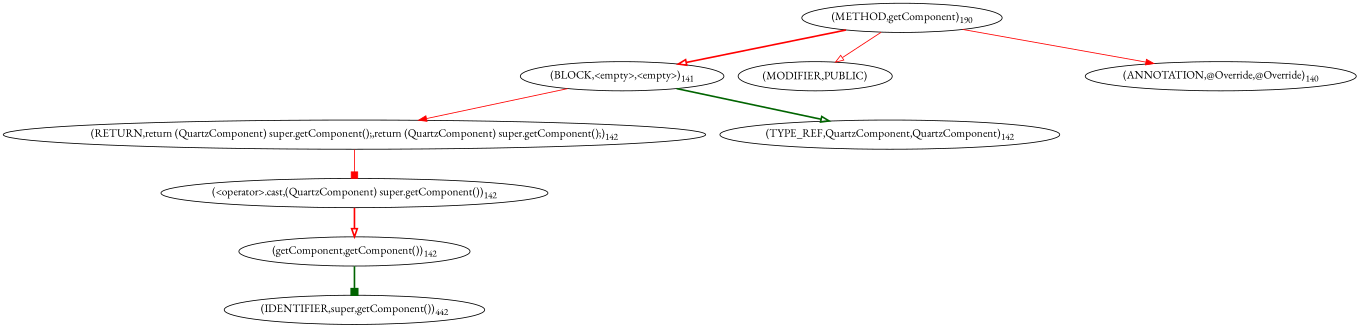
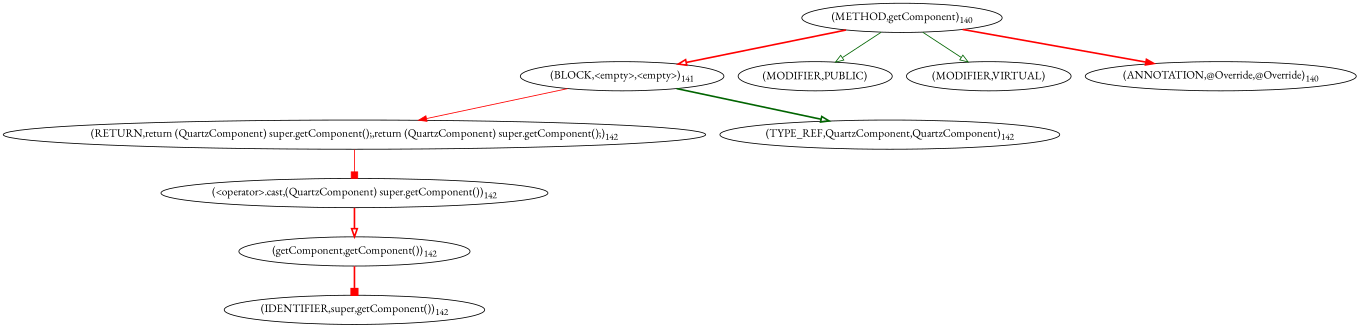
node "(METHOD,getComponent)": text "190" -> "140"
edge "(METHOD,getComponent)" -> "(MODIFIER,PUBLIC)": color red -> darkgreen
edge "(METHOD,getComponent)" -> "(ANNOTATION,@Override,@Override)": style solid -> bold
node "(MODIFIER,VIRTUAL)": added
edge "(getComponent,getComponent())" -> "(IDENTIFIER,super,getComponent())": color darkgreen -> red
node "(IDENTIFIER,super,getComponent())": text "442" -> "142"
